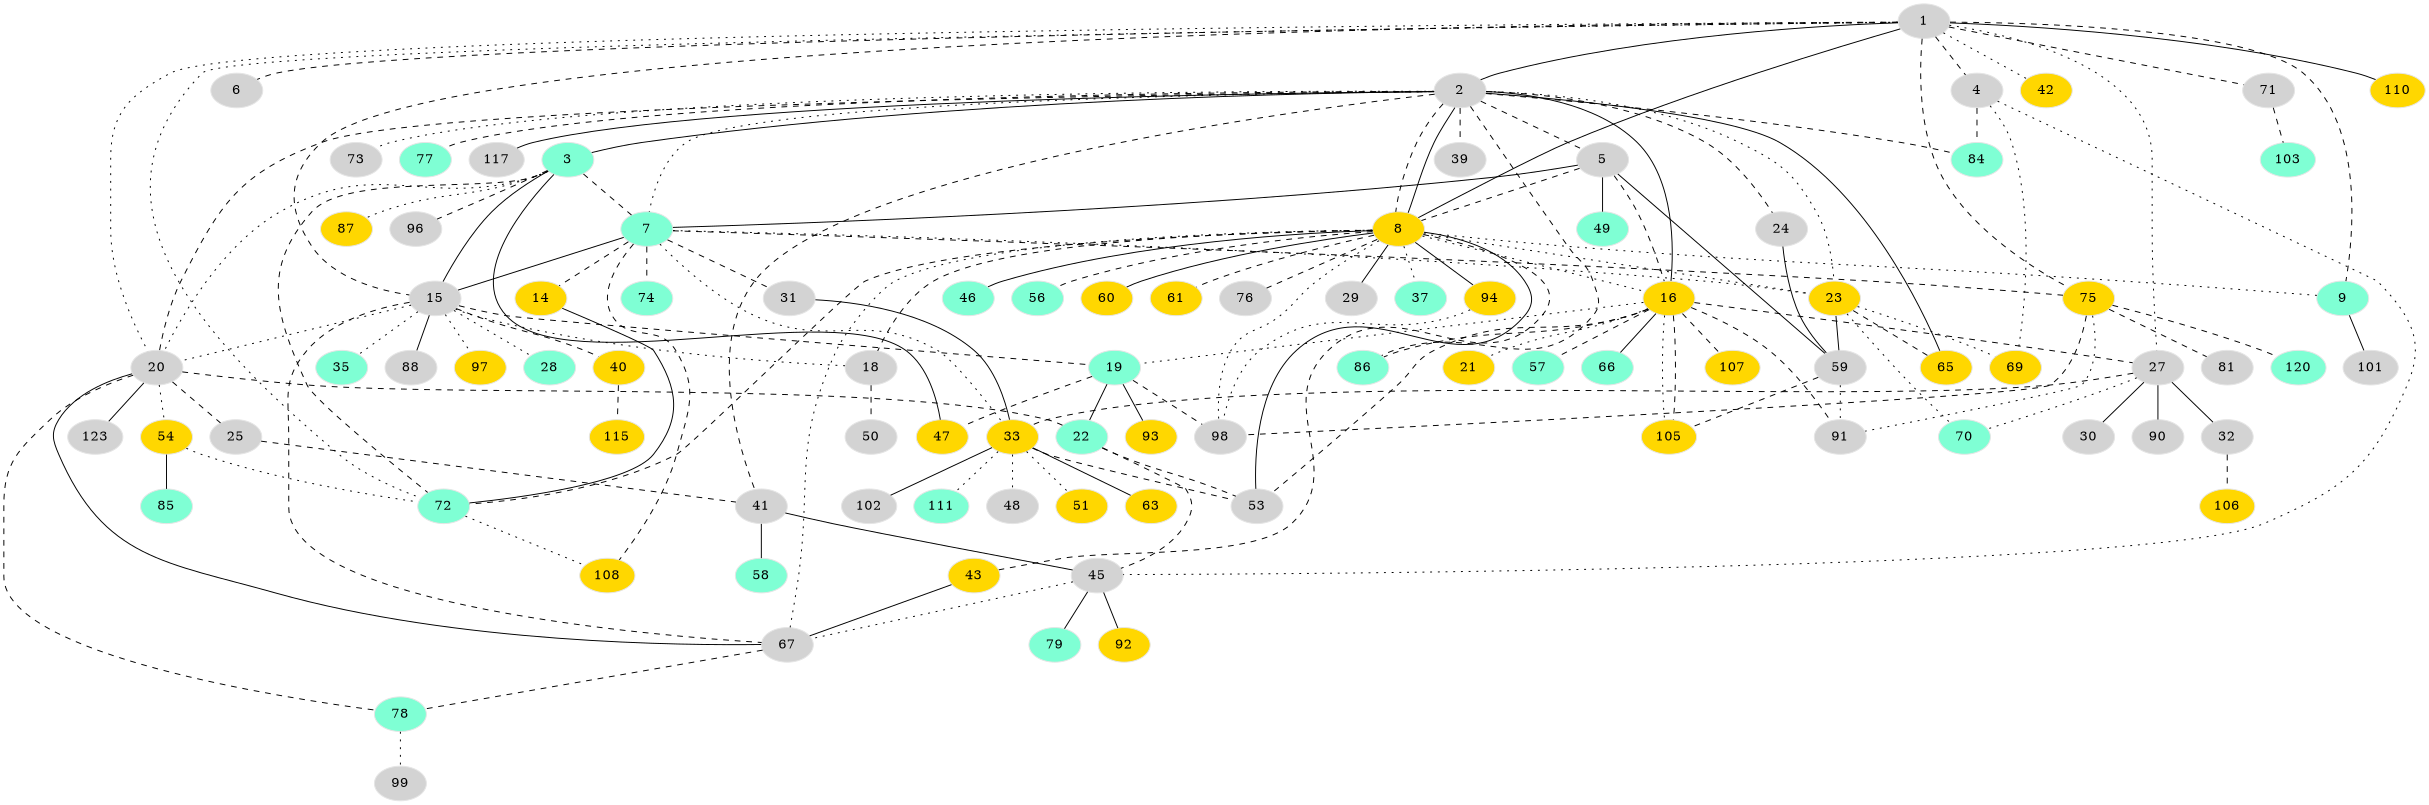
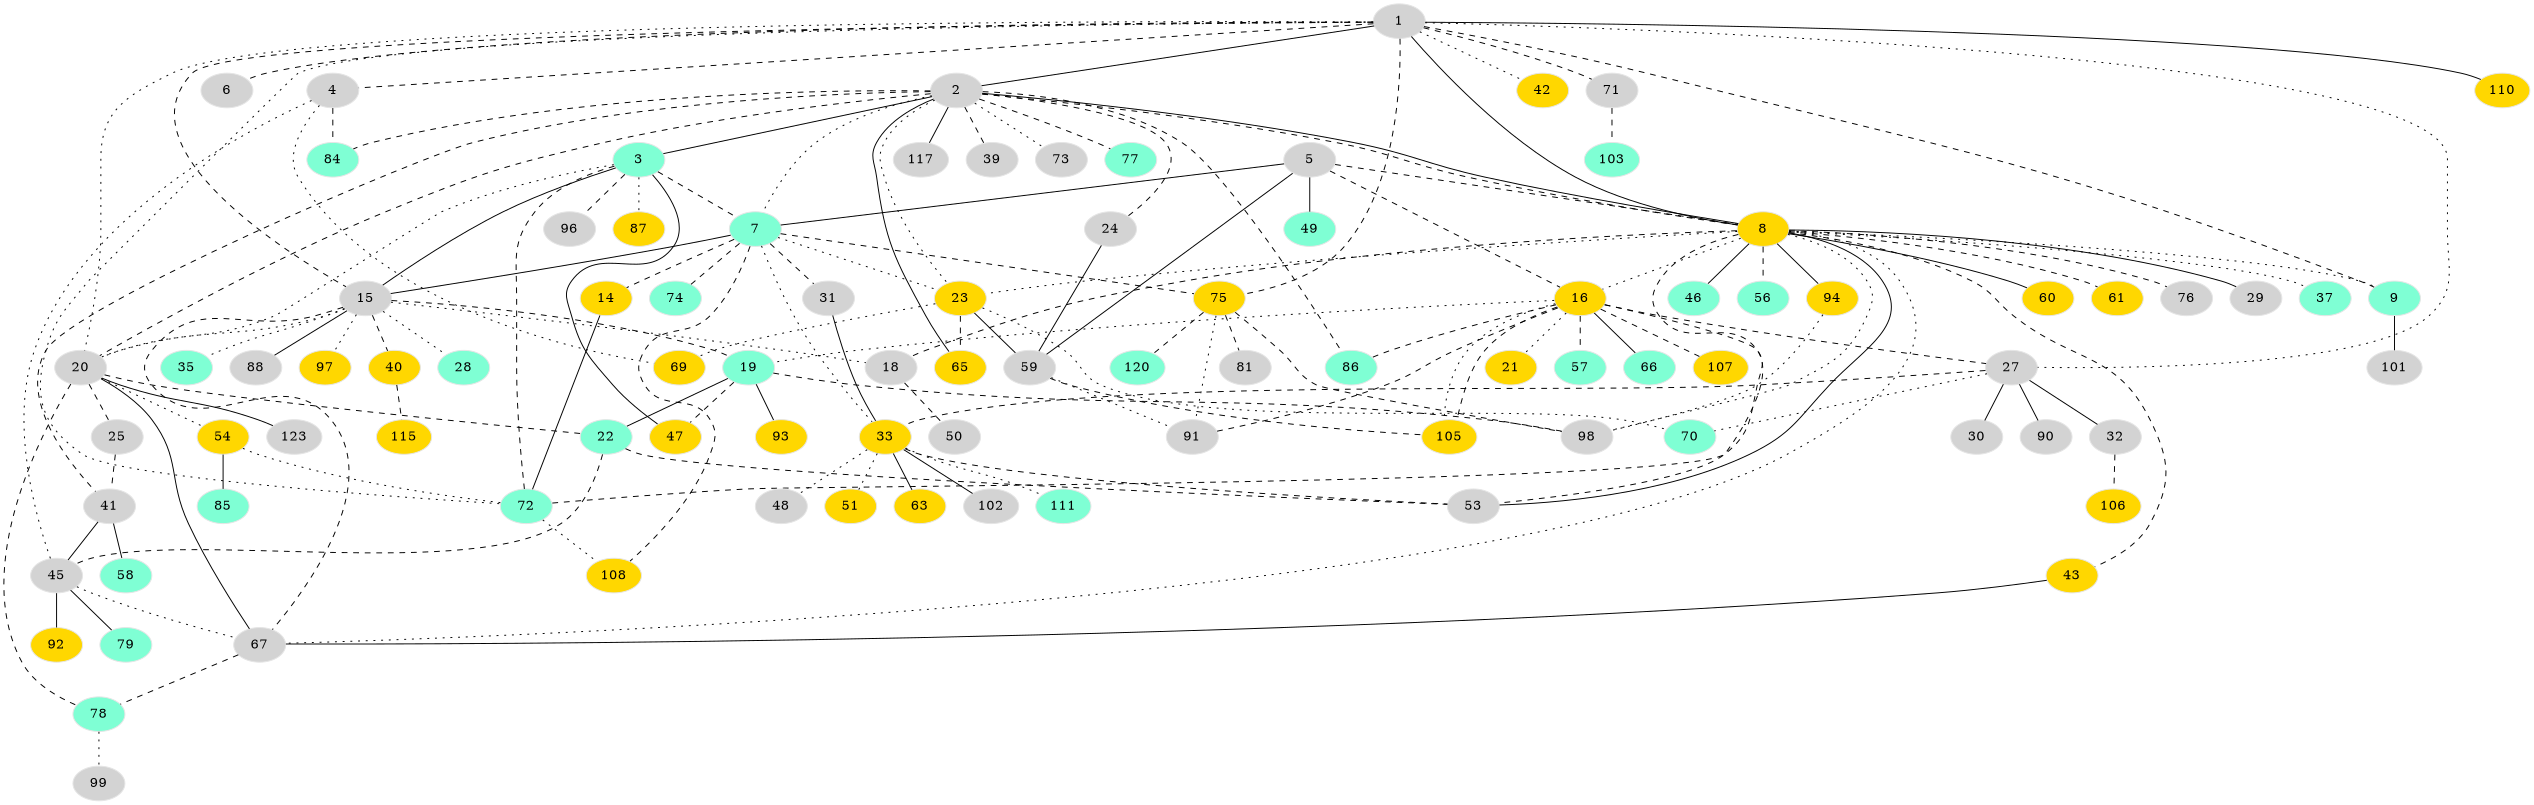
edge "2" -- "5": removed
edge "2" -- "16": removed
